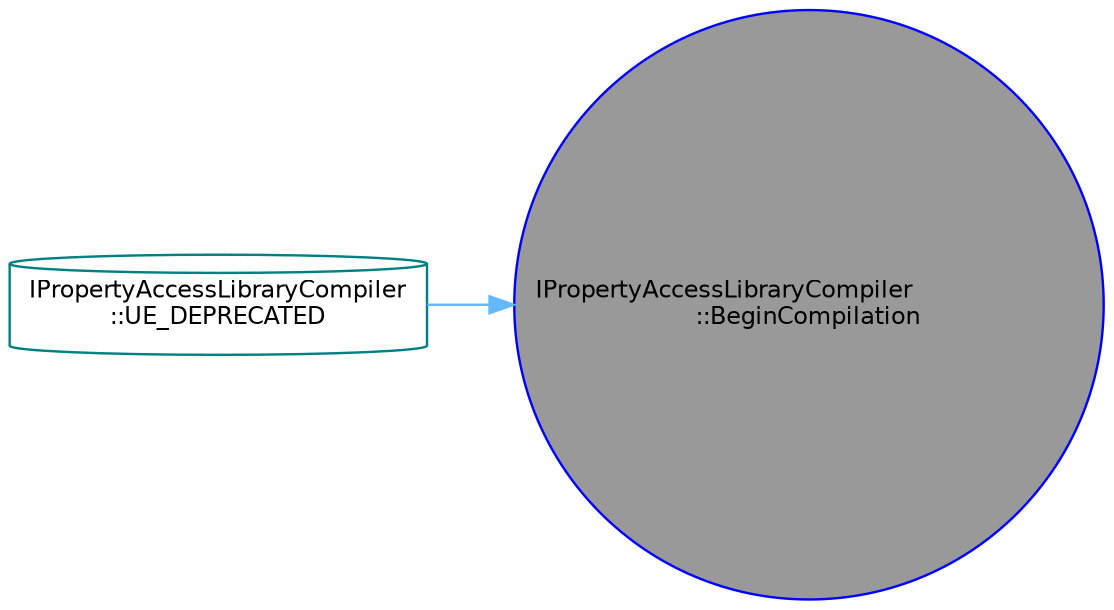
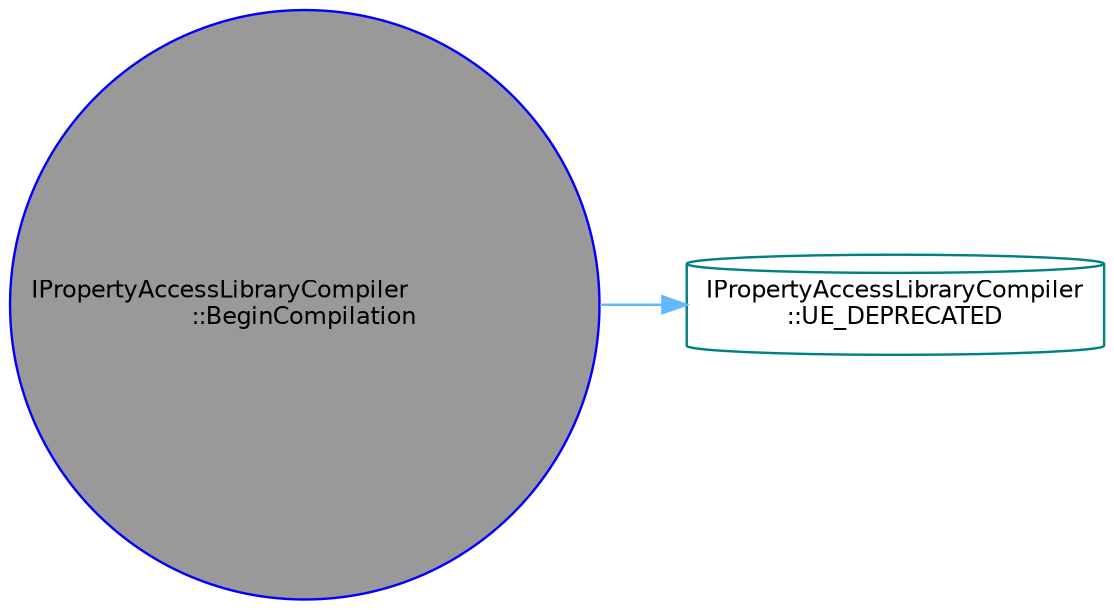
edge "IPropertyAccessLibraryCompiler ::UE_DEPRECATED" -> "IPropertyAccessLibraryCompiler ::BeginCompilation": reversed
